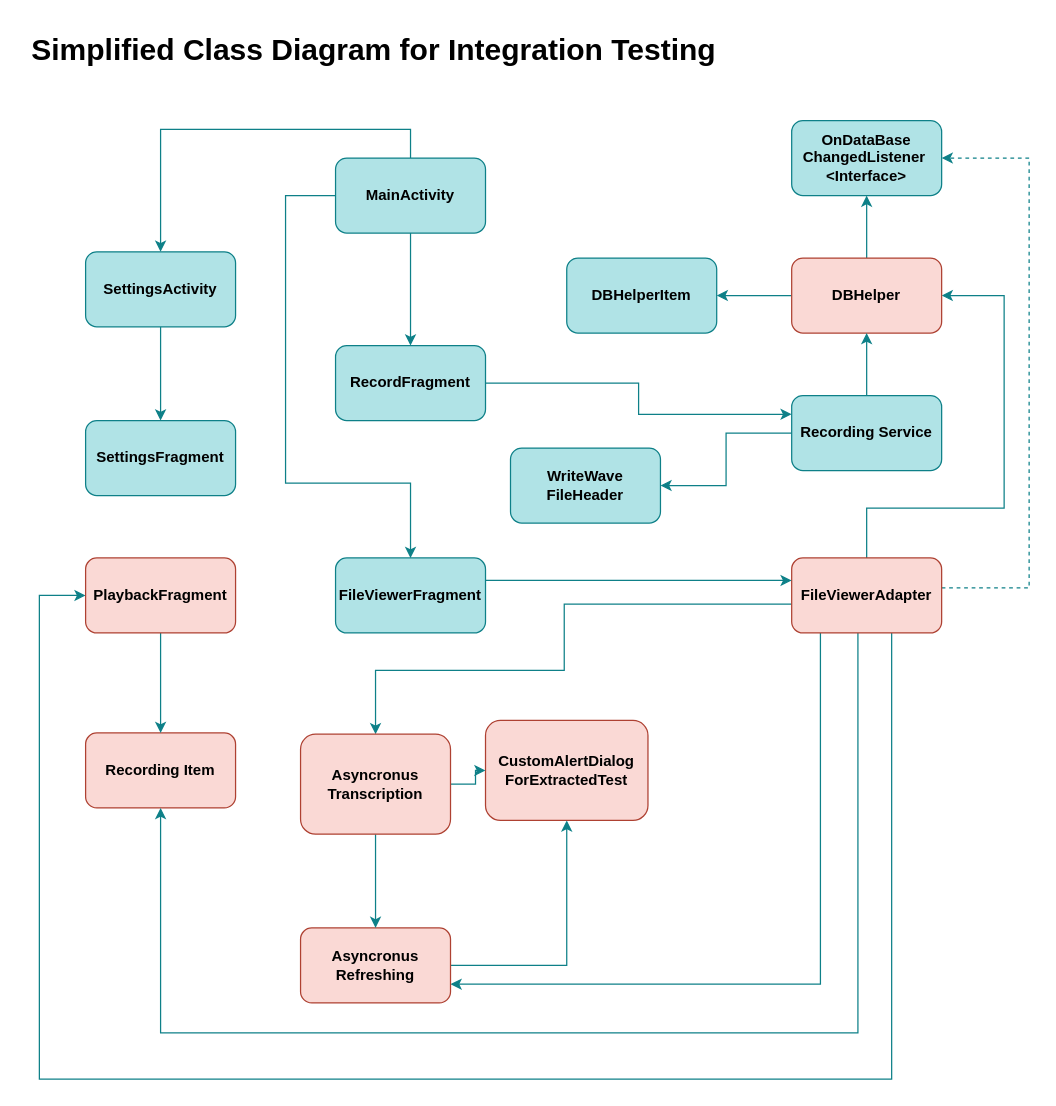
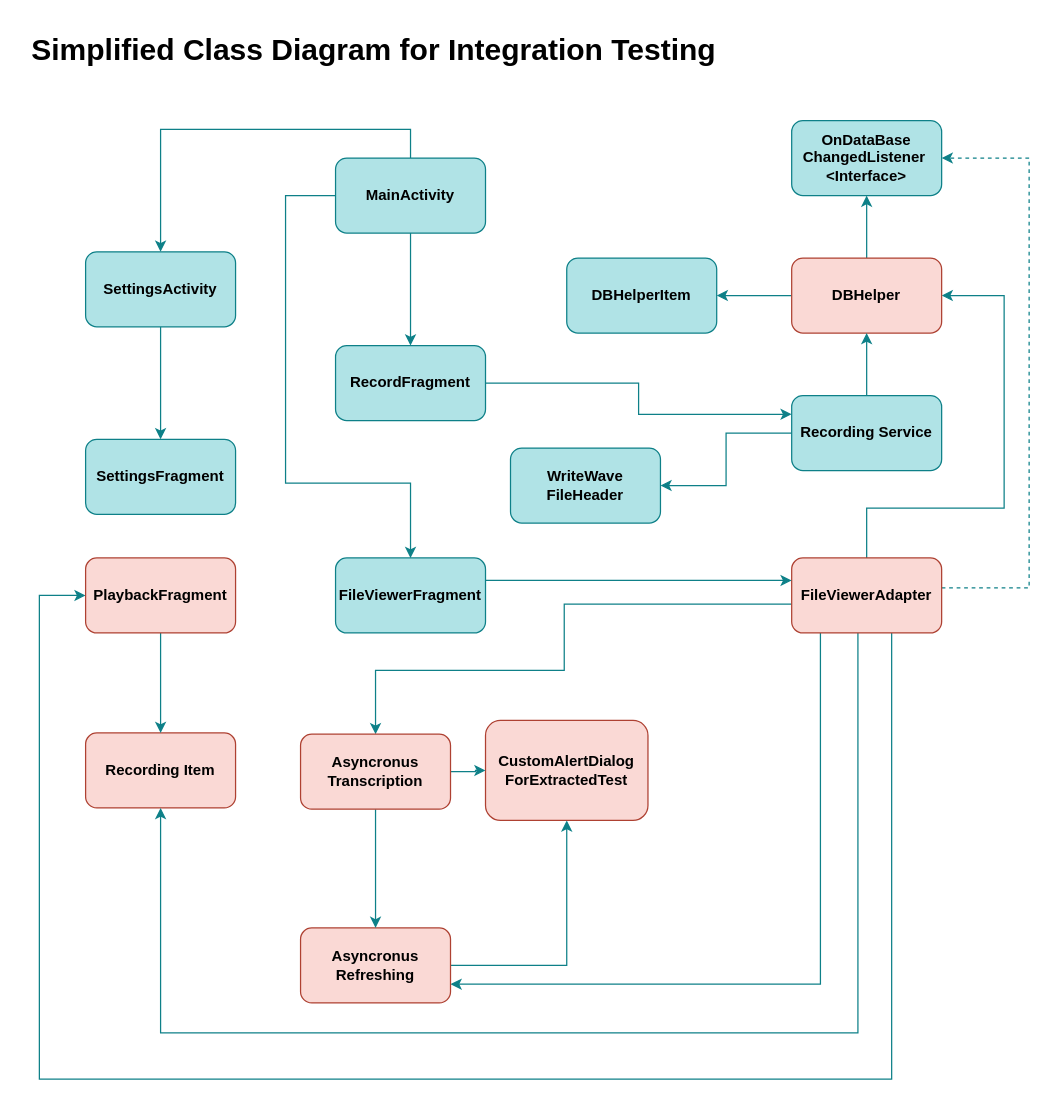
node "SettingsFragment": moved (161, 458) -> (161, 477)
node "Asyncronus Transcription": size 150x100 -> 150x75
